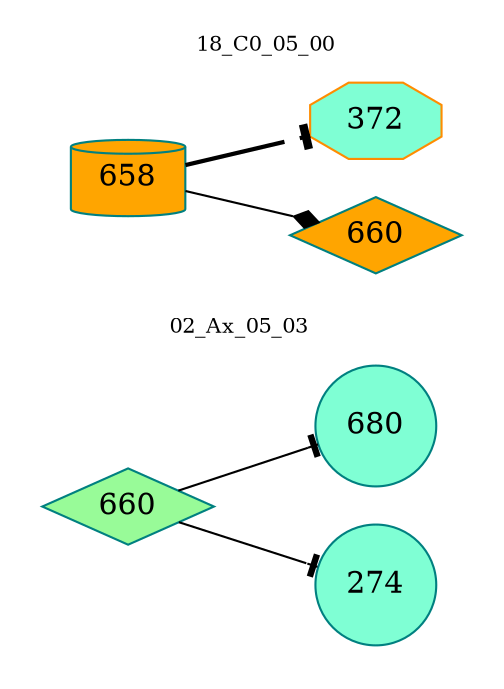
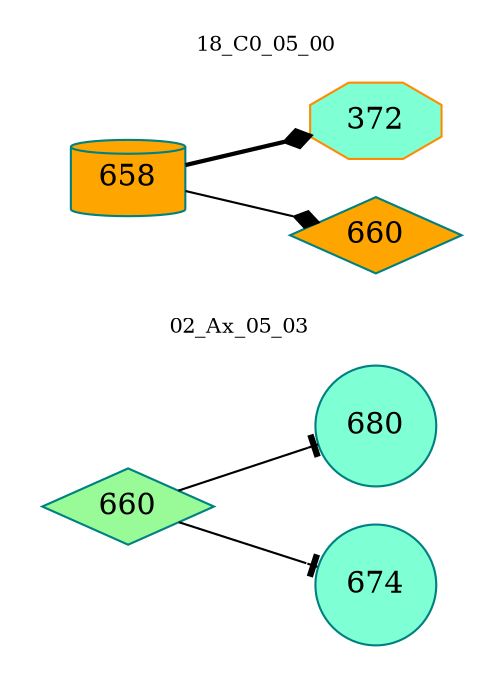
edge "658" -> "372": arrowhead tee -> diamond
node "274": label "274" -> "674"
